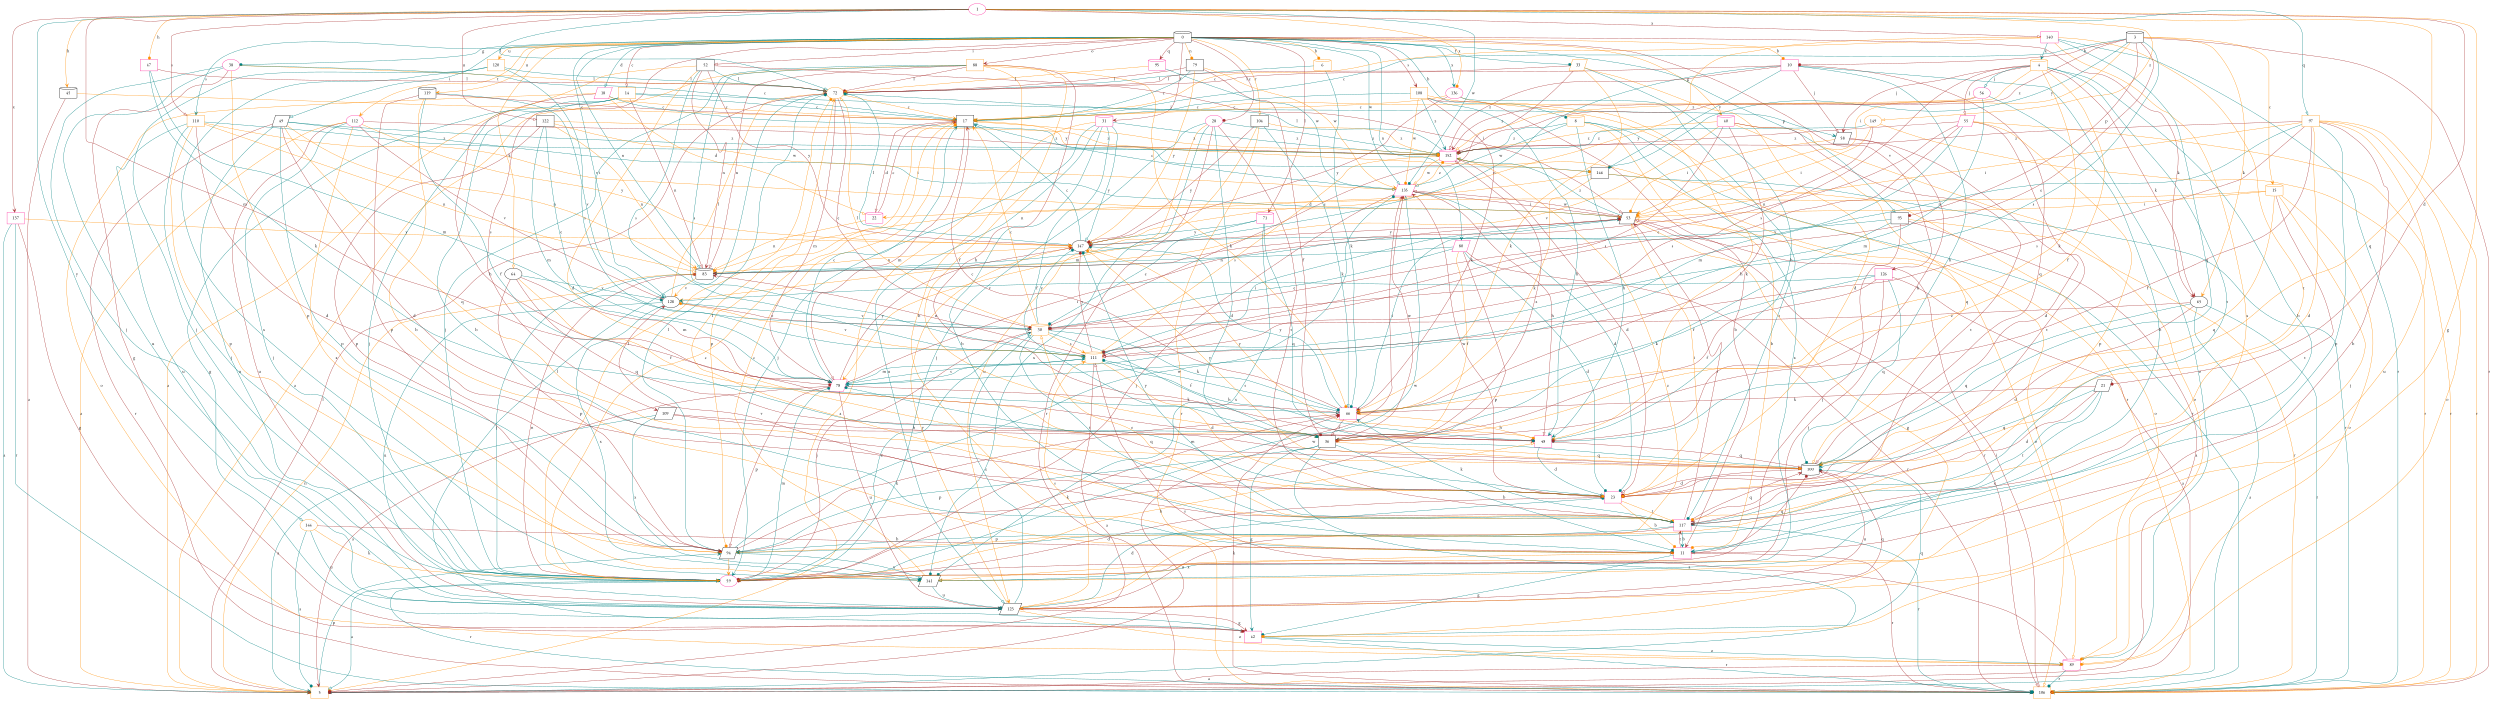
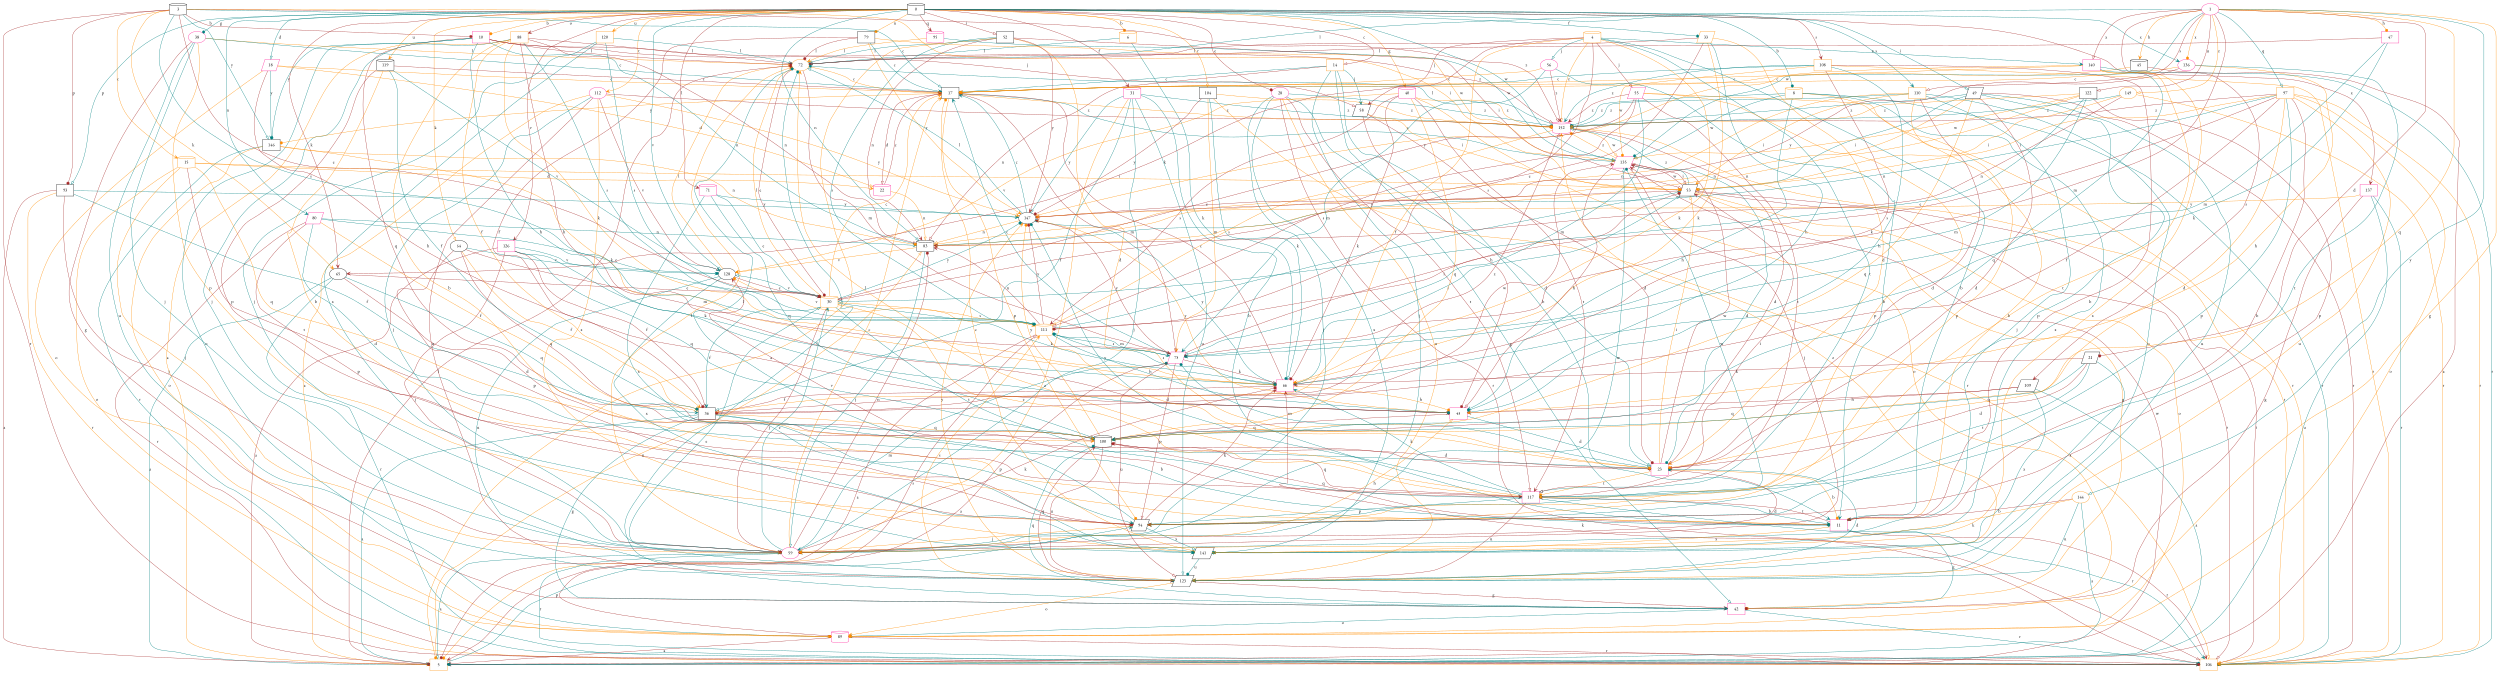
edge "140" -> "4": reversed
edge "89" -> "106": color teal -> brown
